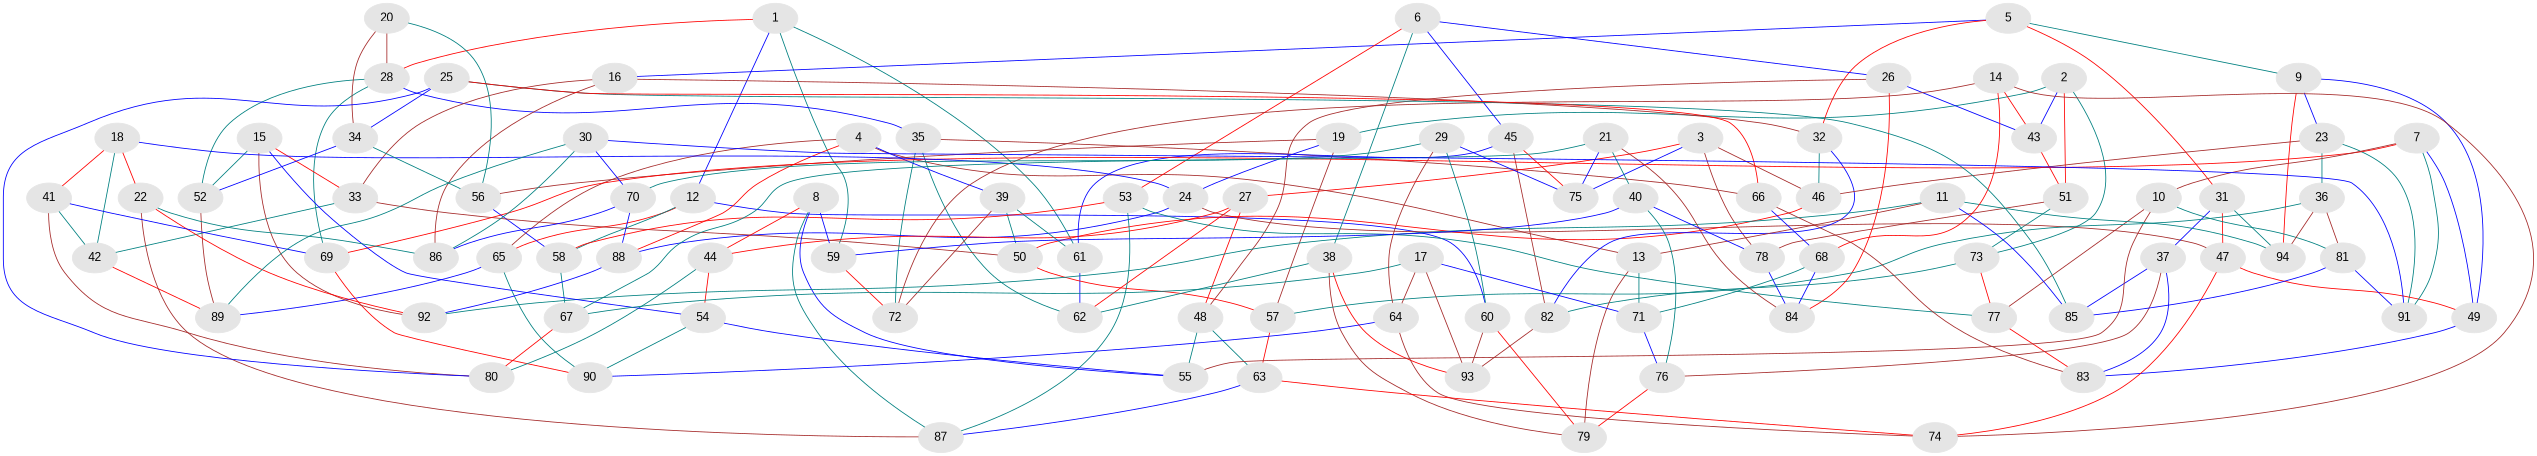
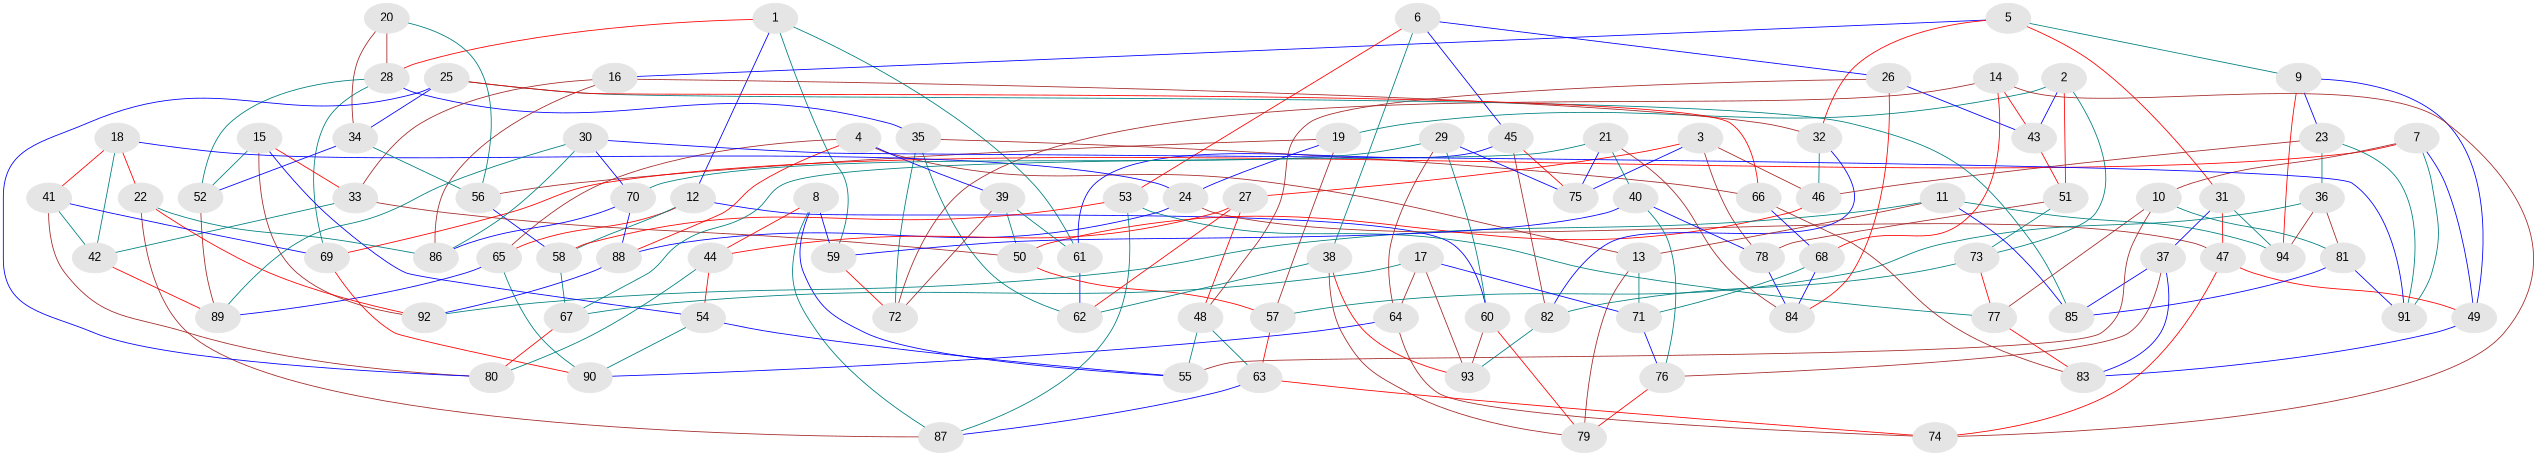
edge "82" -- "93": color brown -> teal
